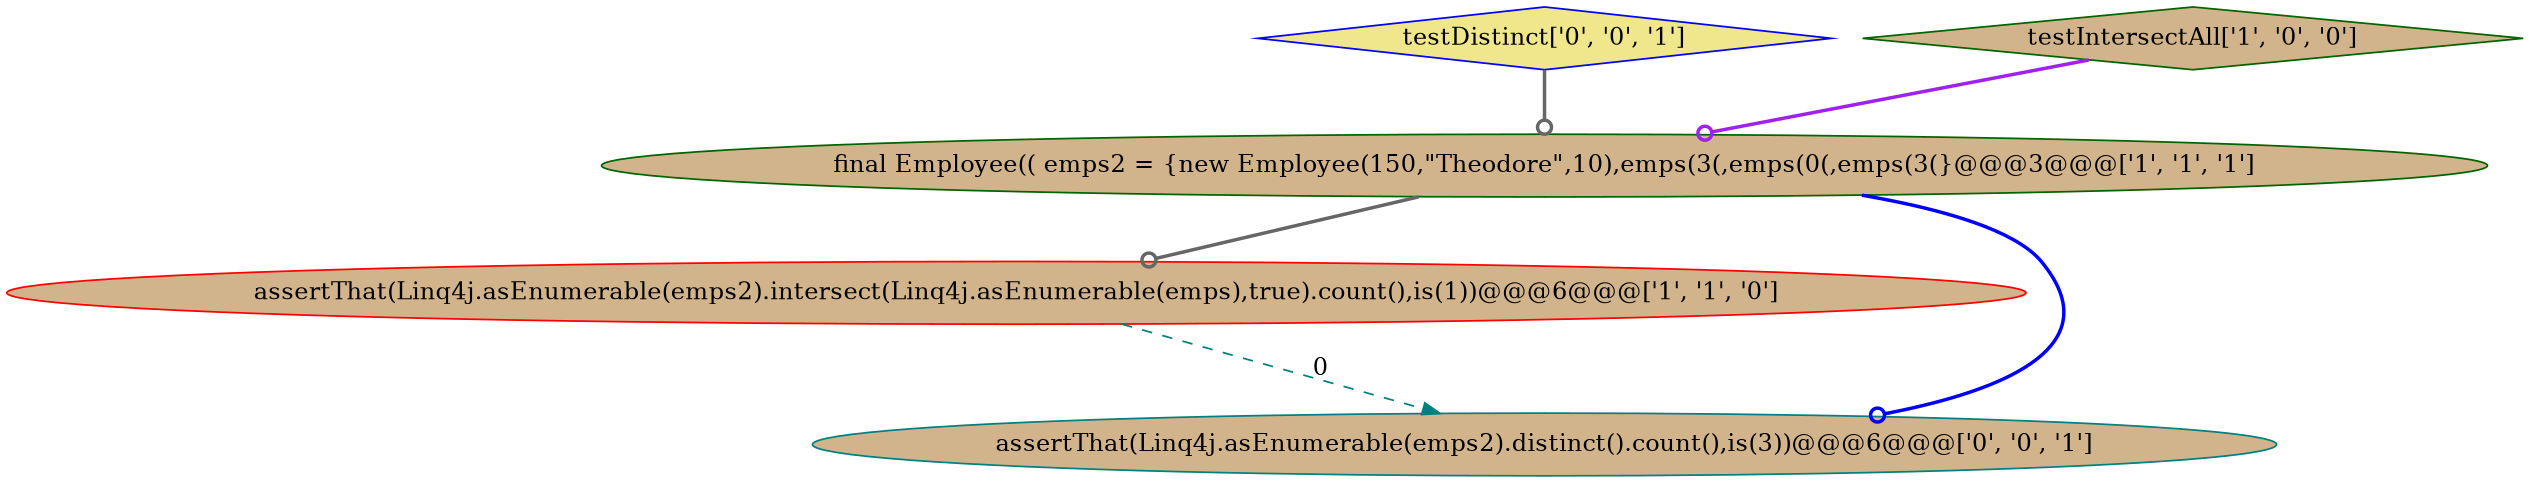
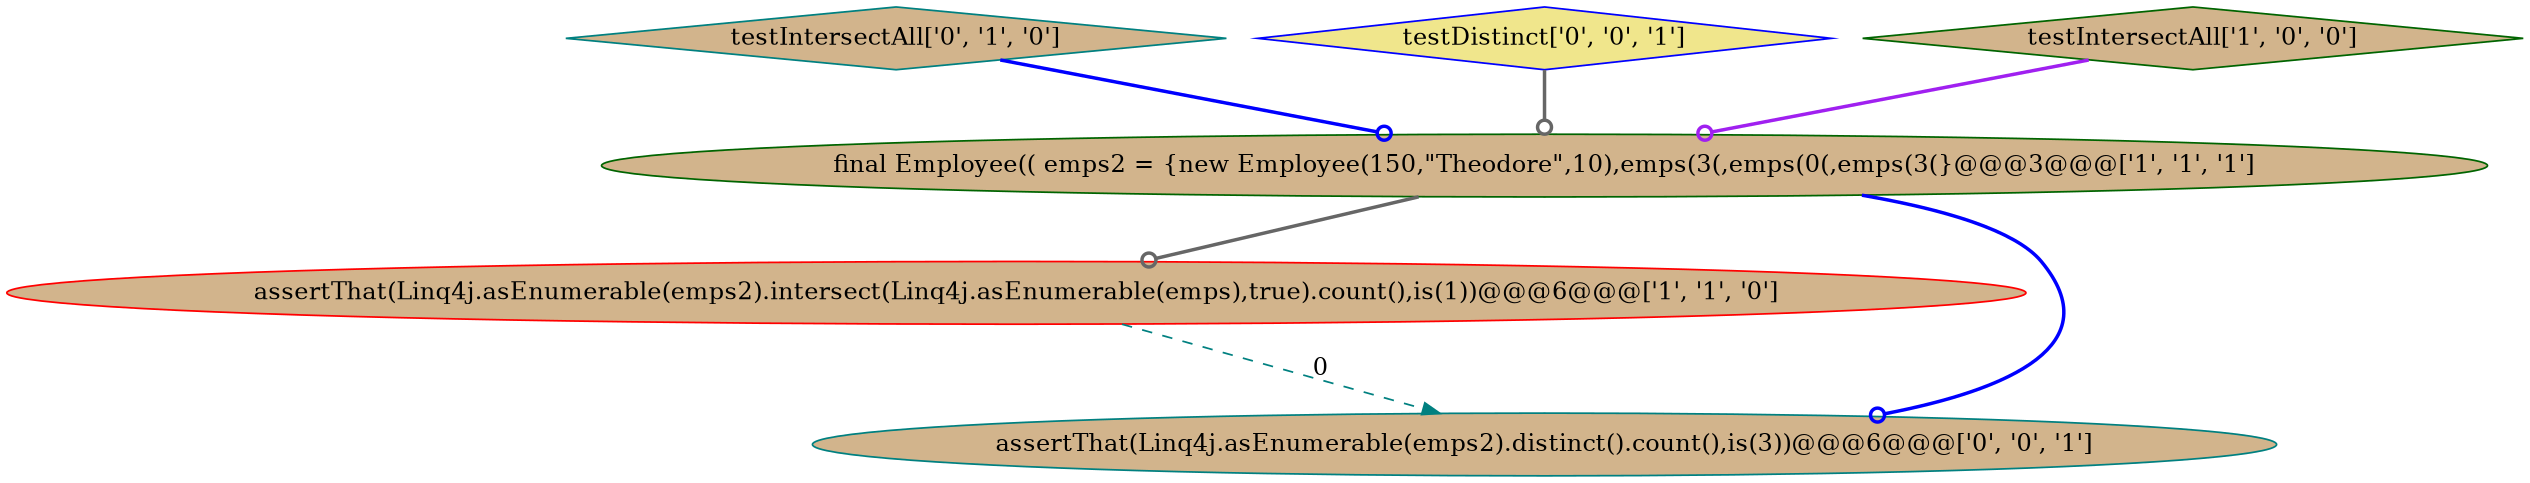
node "testIntersectAll['0', '1', '0']": added
